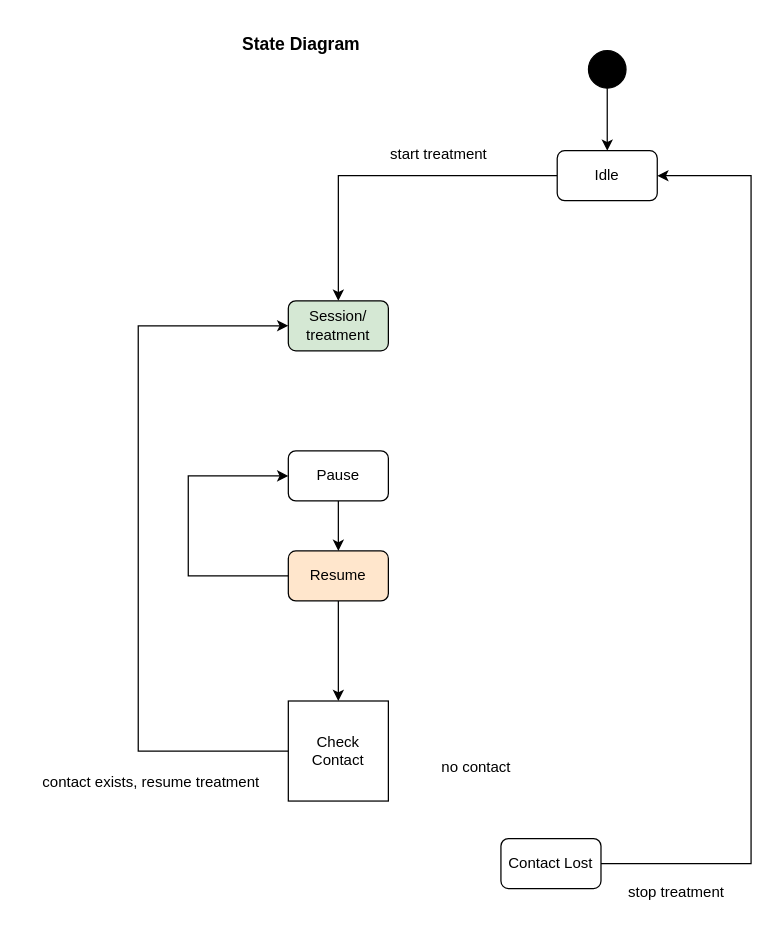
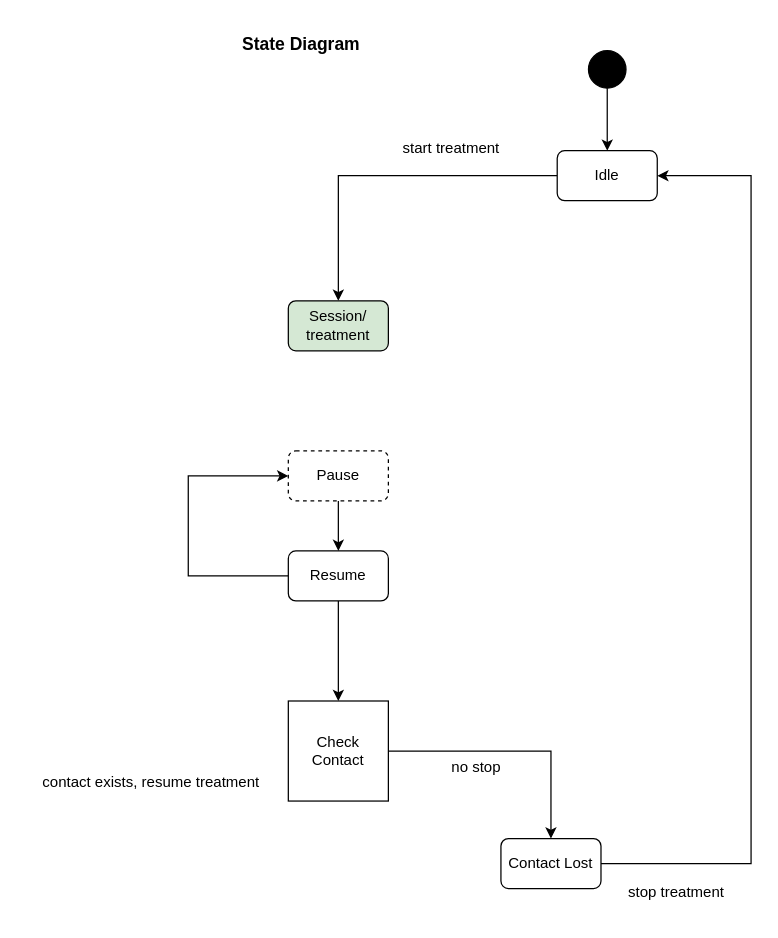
node "start treatment": moved (438, 154) -> (451, 148)
node "Pause": style solid -> dashed
edge "Check Contact" -> "Session/ treatment": removed
node "Resume": fillcolor #ffe6cc -> #ffffff
edge "Check Contact" -> "Contact Lost": added
node "no contact": label "no contact" -> "no stop"
